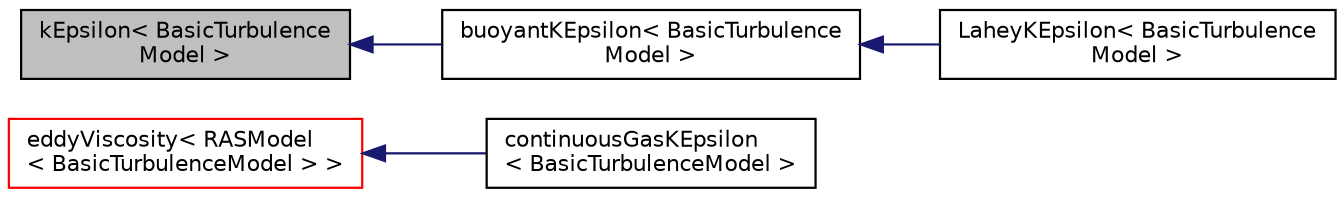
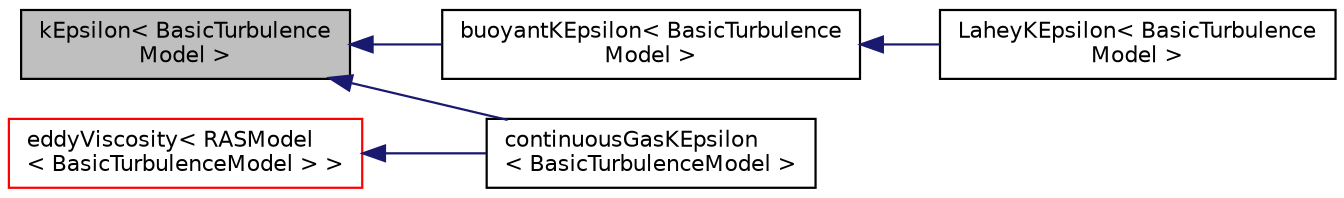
edge "continuousGasKEpsilon < BasicTurbulenceModel >" -> "kEpsilon< BasicTurbulence Model >": added
